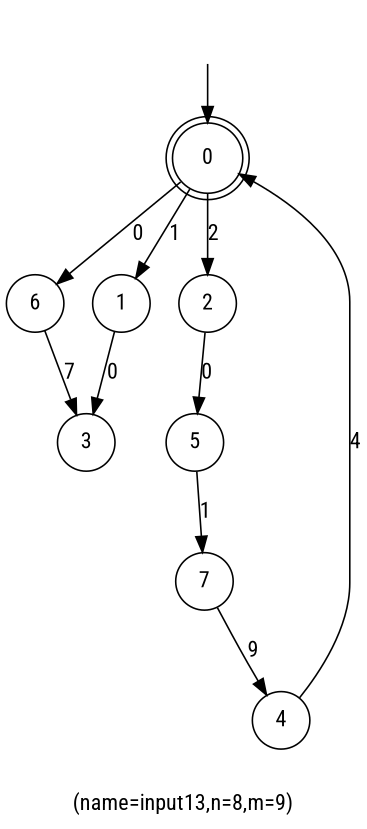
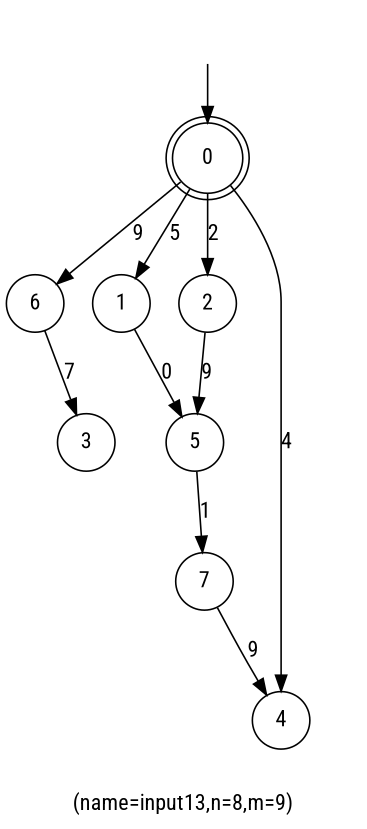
edge "0" -> "6": label "0" -> "9"
edge "0" -> "1": label "1" -> "5"
edge "1" -> "3": now "1" -> "5"
edge "2" -> "5": label "0" -> "9"
edge "4" -> "0": reversed
